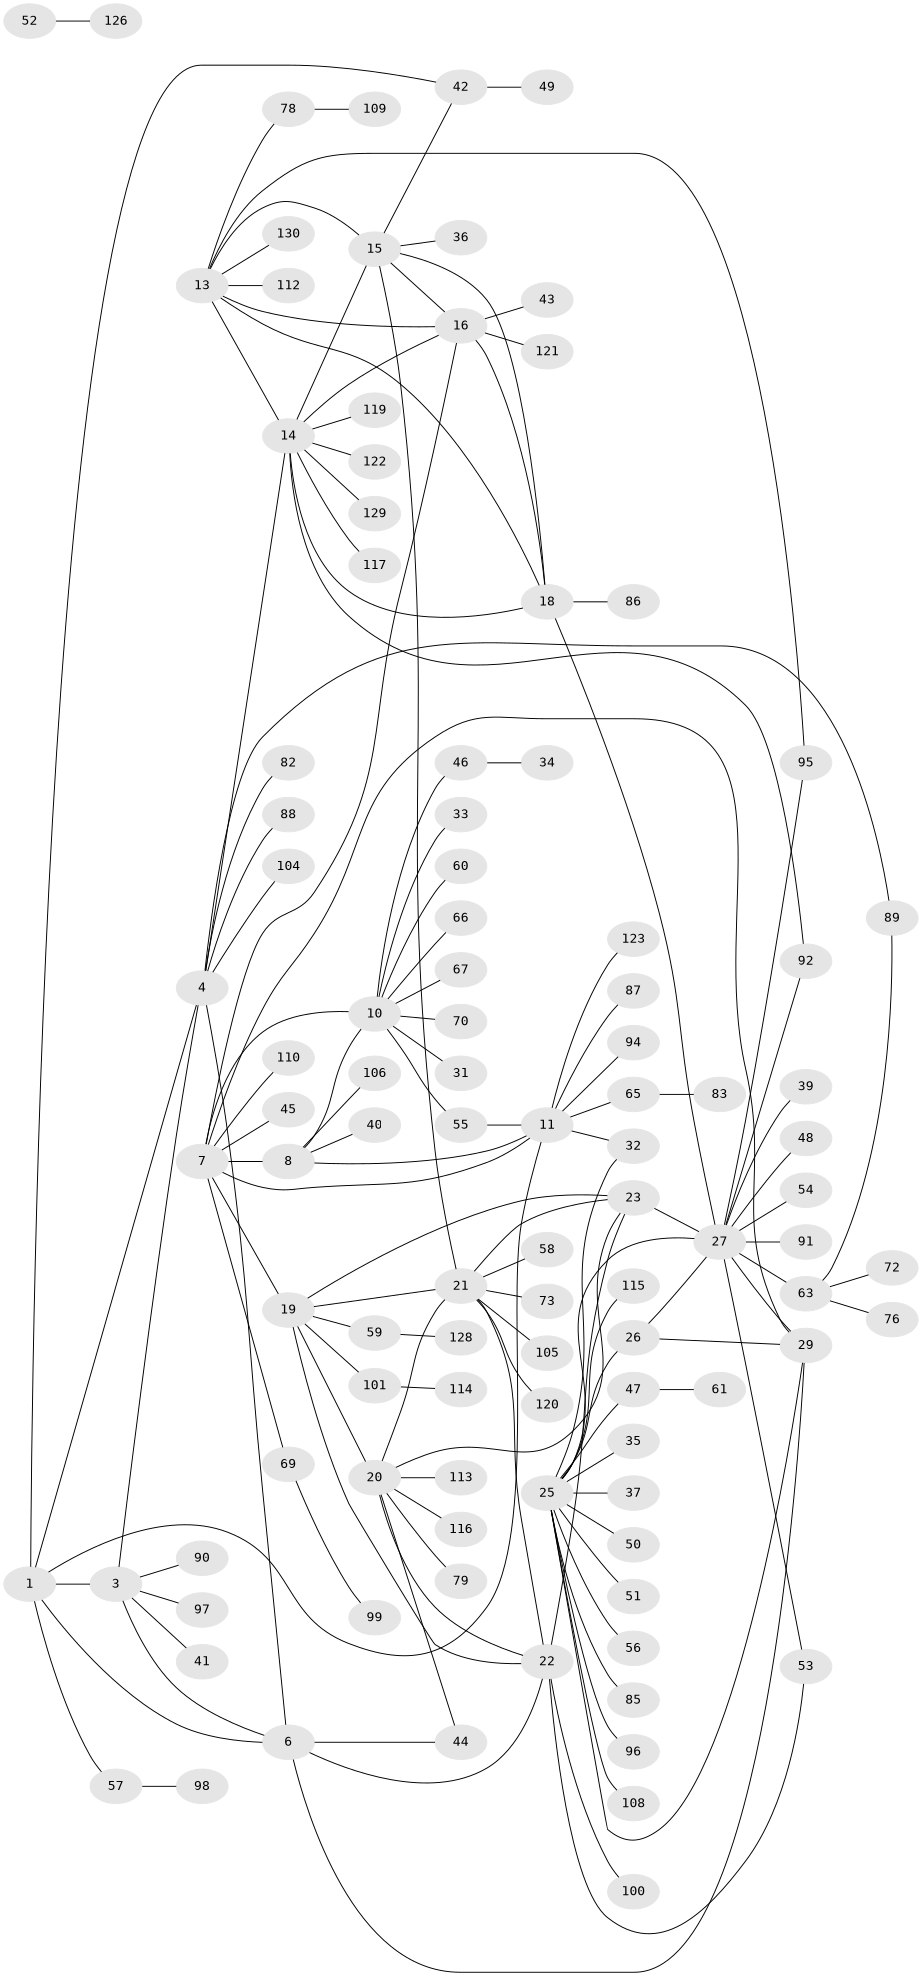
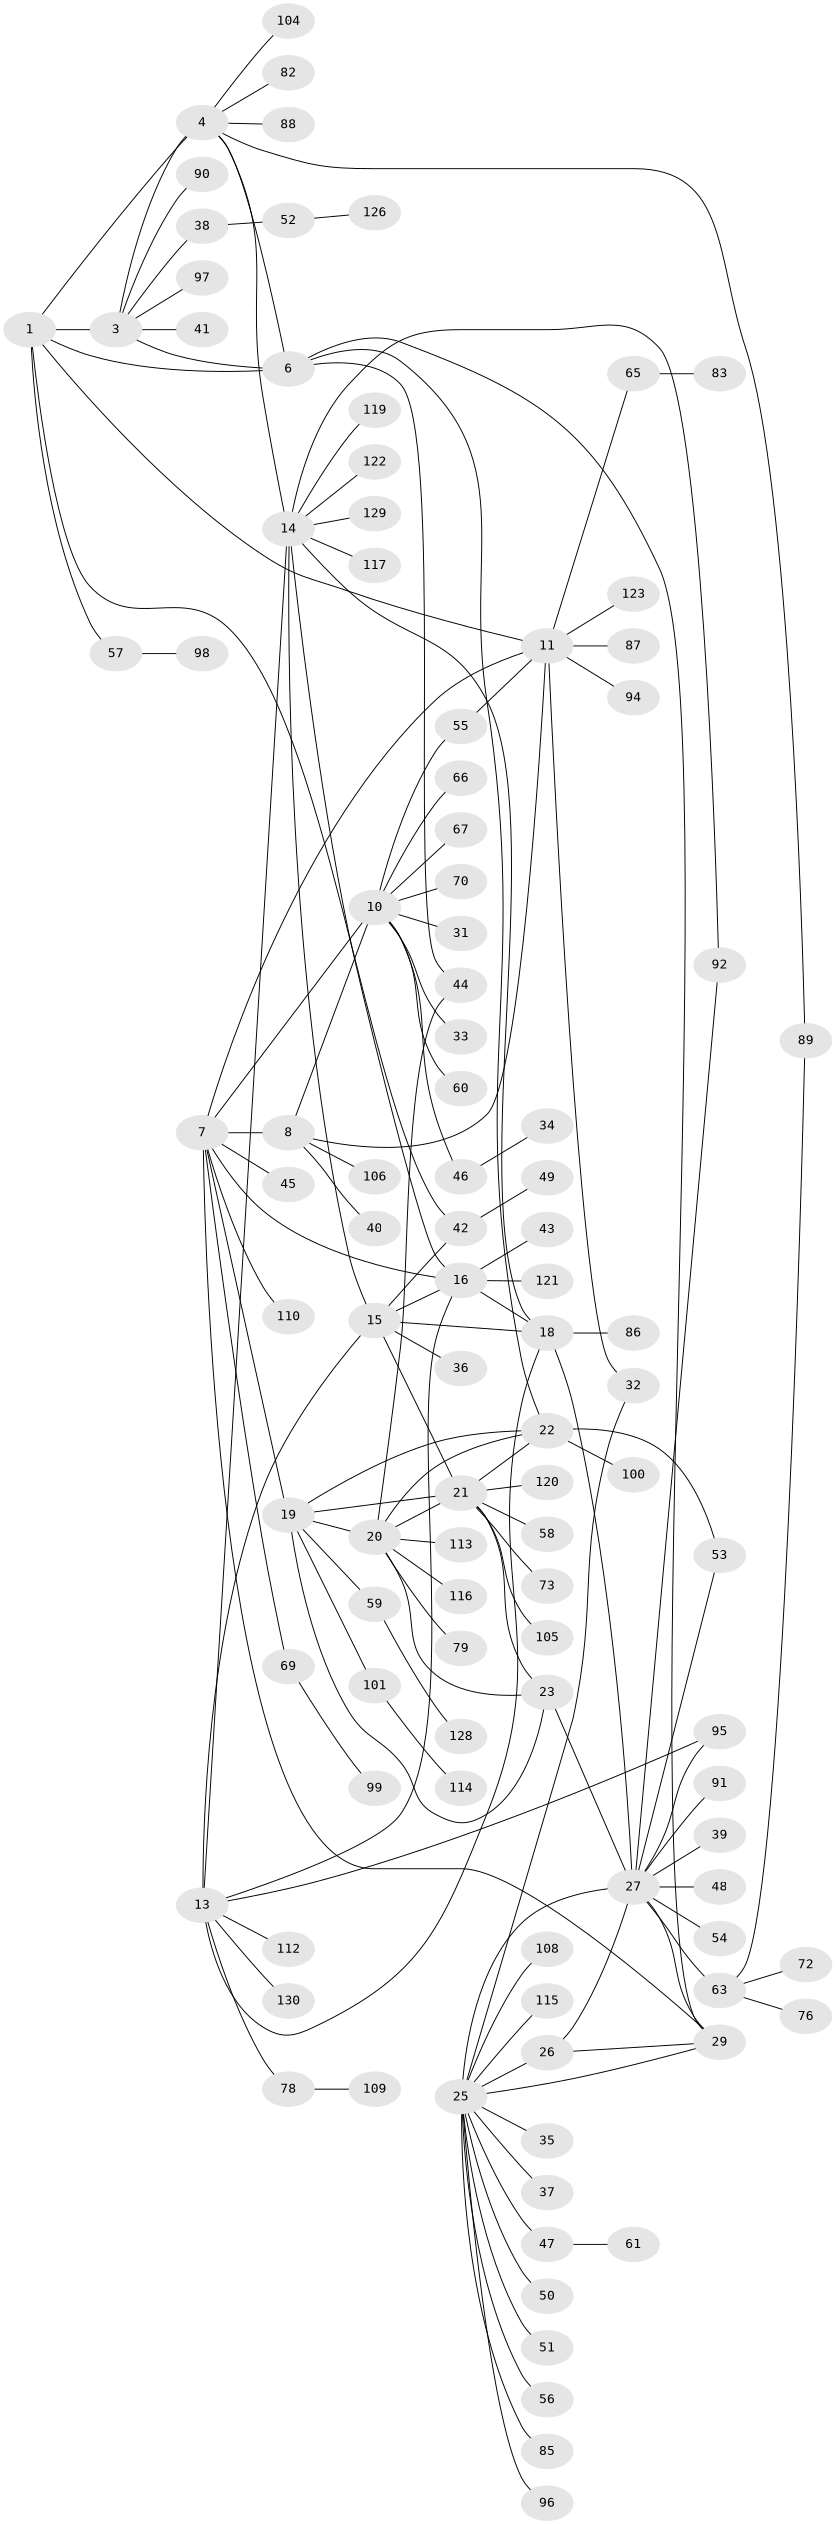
node "38": added
edge "23" -- "22": removed
